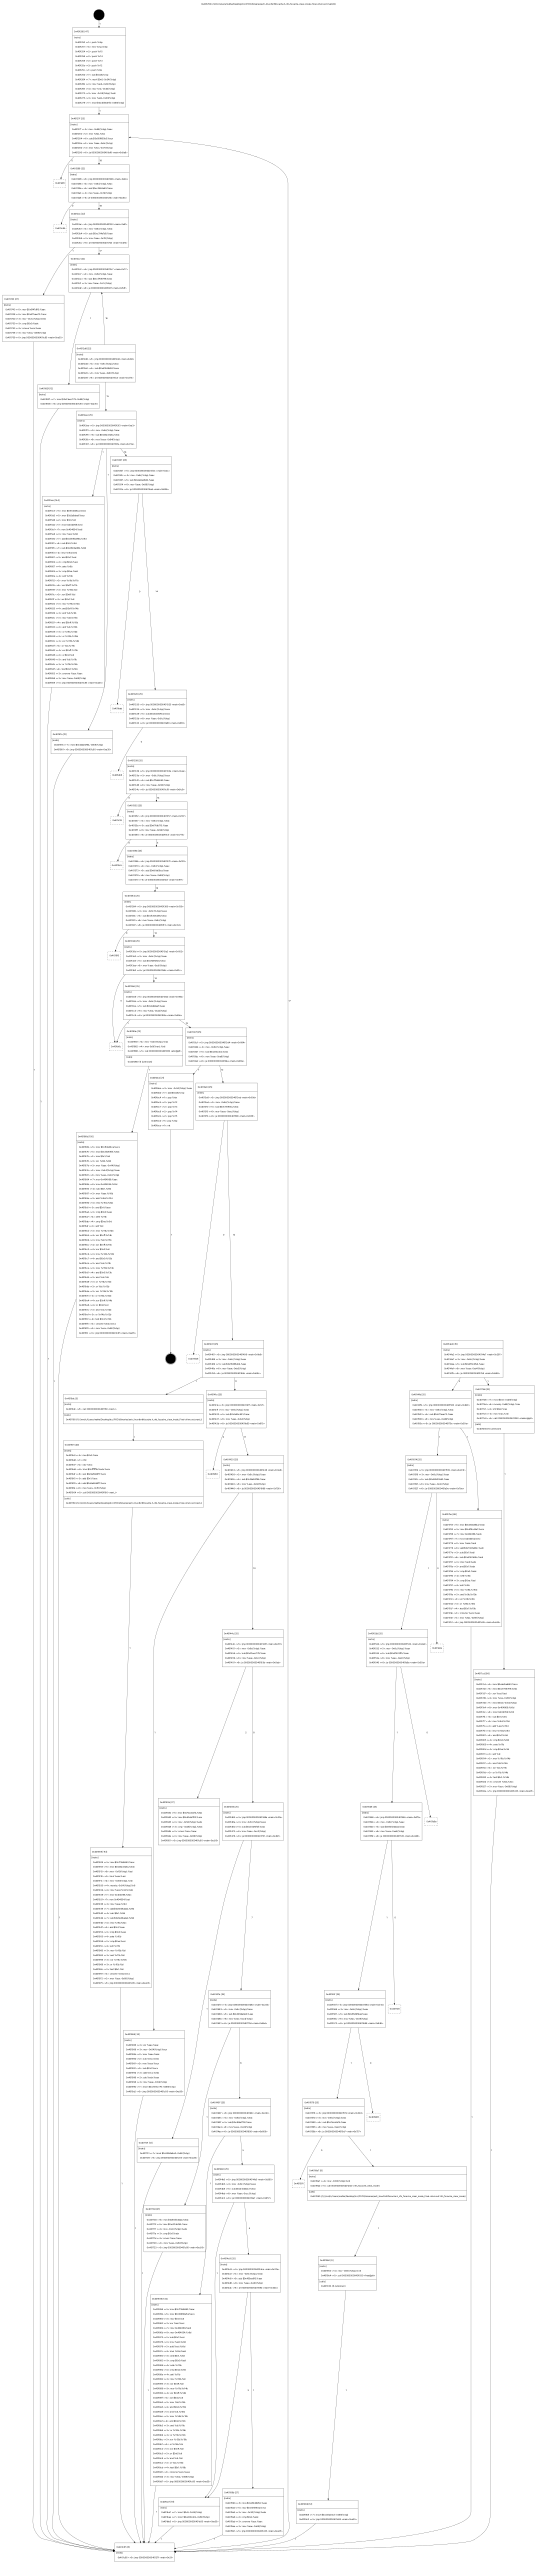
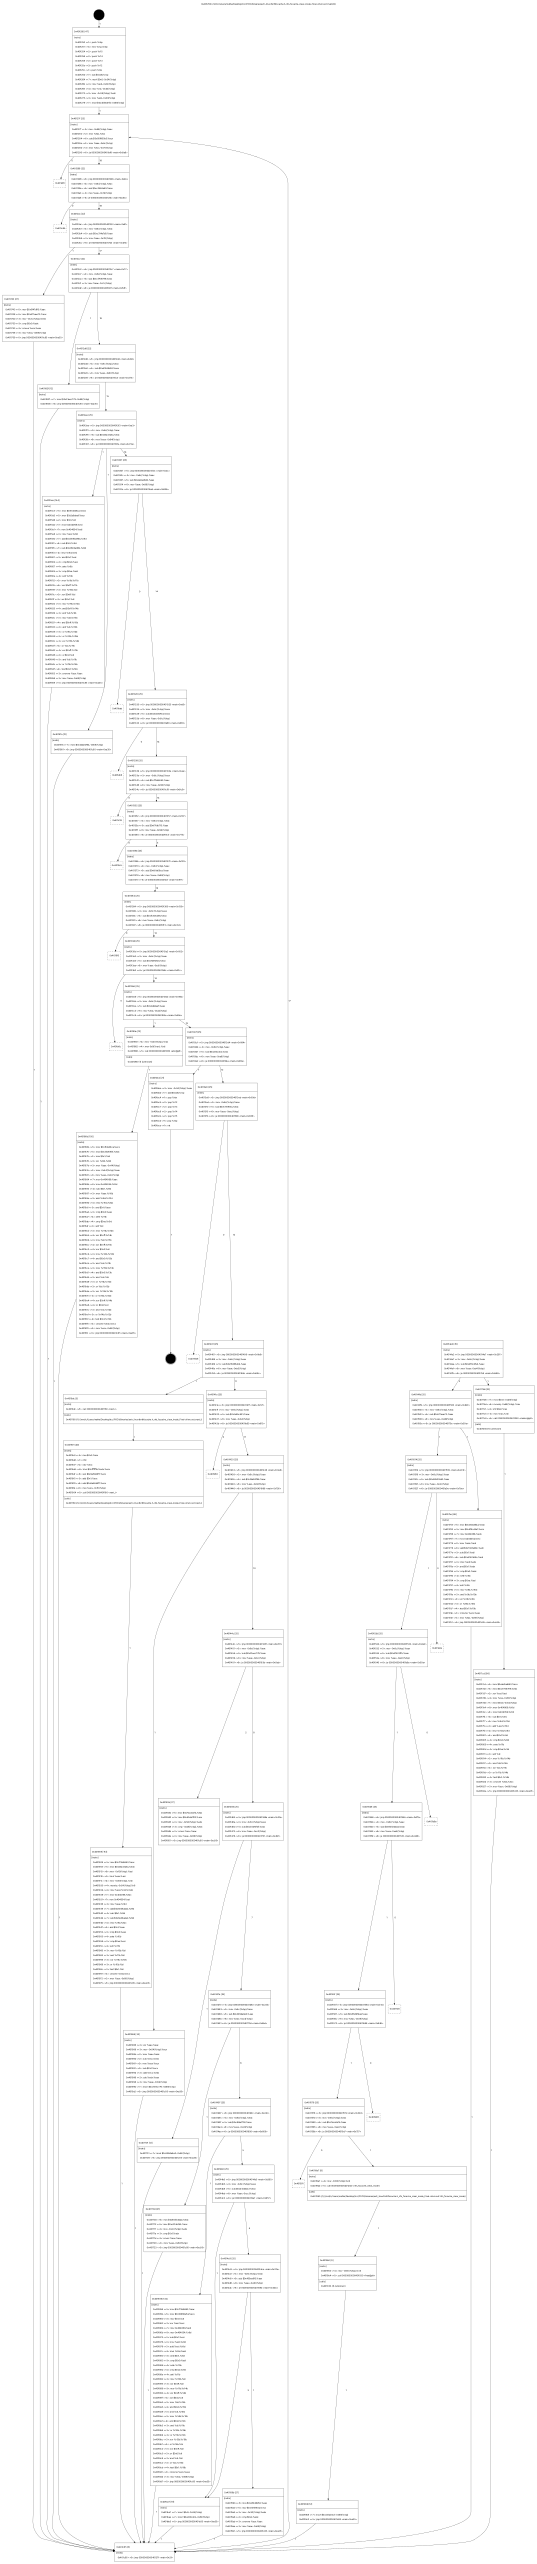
edge "0x4012d8 [22]" -> "0x4012c2 [22]": reversed
edge "0x401320 [25]" -> "0x401339 [25]": added, label "14"
edge "0x4013b6 [25]" -> "0x401b6c": now "0x4013b6 [25]" -> "0x40165e [13]"
